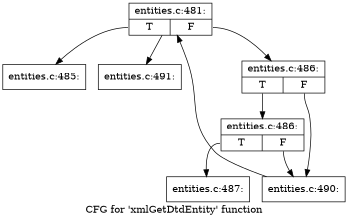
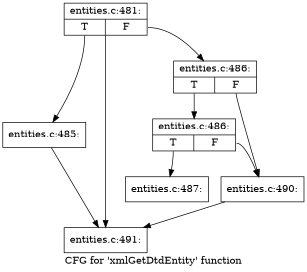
edge "entities.c:490:" -> "entities.c:481:": now "entities.c:490:" -> "entities.c:491:"
edge "entities.c:485:" -> "entities.c:491:": added
